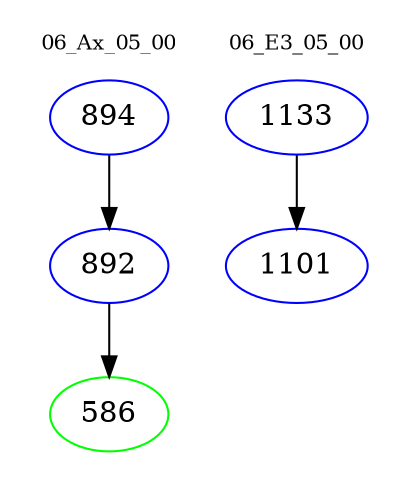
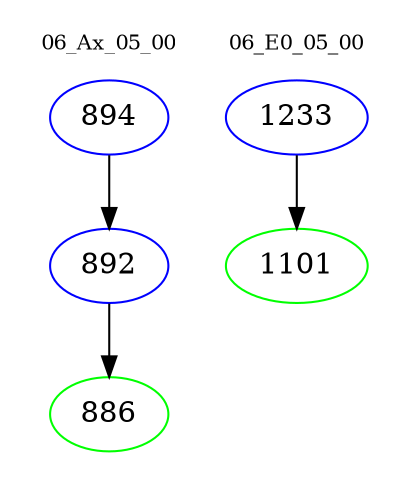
cluster "06_E3_05_00": label "06_E3_05_00" -> "06_E0_05_00"
node "1133": label "1133" -> "1233"
node "1101": color blue -> green
node "586": label "586" -> "886"
